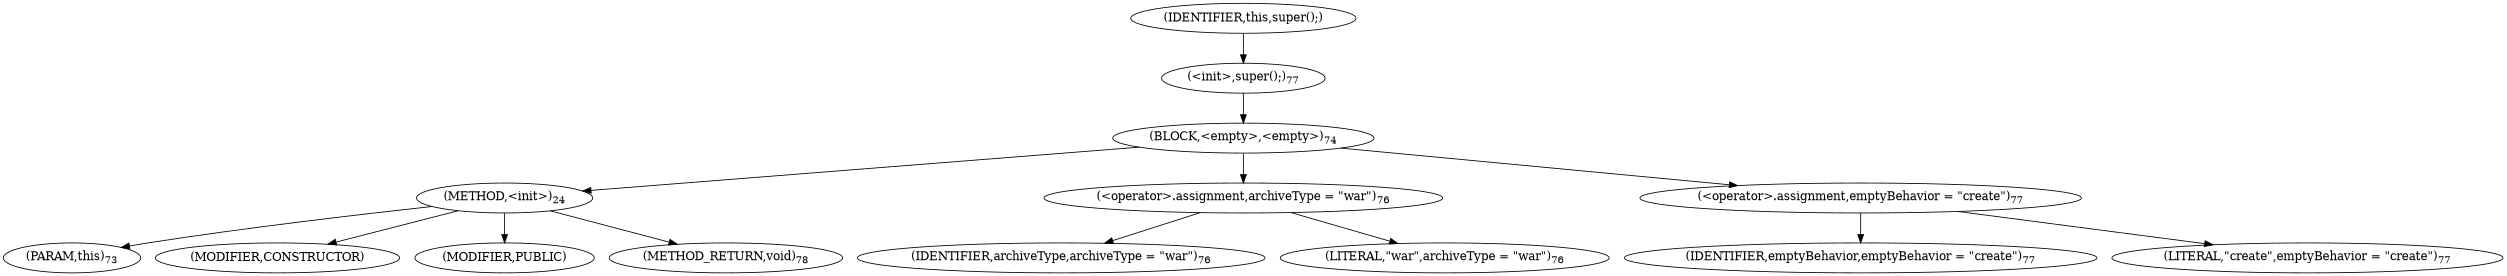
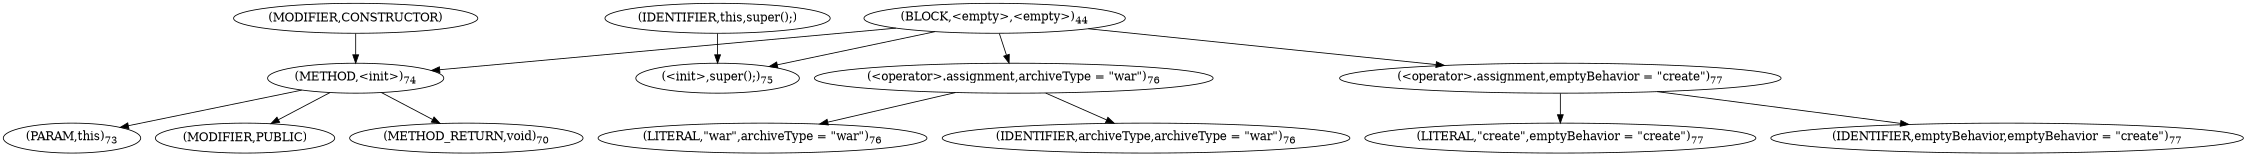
node "(<init>,super();)": text "77" -> "75"
edge "(<init>,super();)" -> "(BLOCK,<empty>,<empty>)": reversed
node "(BLOCK,<empty>,<empty>)": text "74" -> "44"
node "(METHOD,<init>)": text "24" -> "74"
edge "(METHOD,<init>)" -> "(MODIFIER,CONSTRUCTOR)": reversed
node "(METHOD_RETURN,void)": text "78" -> "70"
